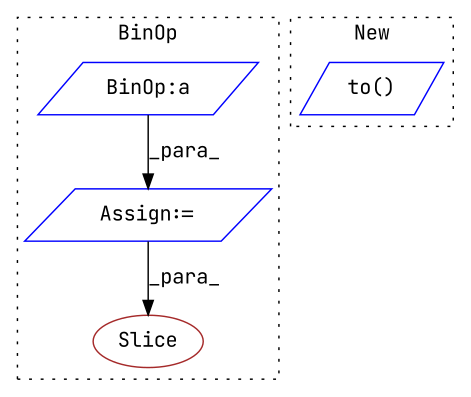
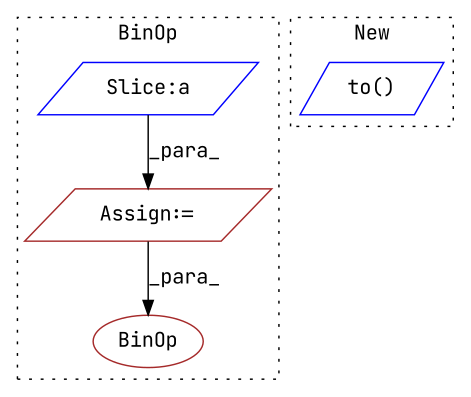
node "BinOp:a": label "BinOp:a" -> "Slice:a"
node "Assign:=": color blue -> brown
node "Slice": label "Slice" -> "BinOp"
